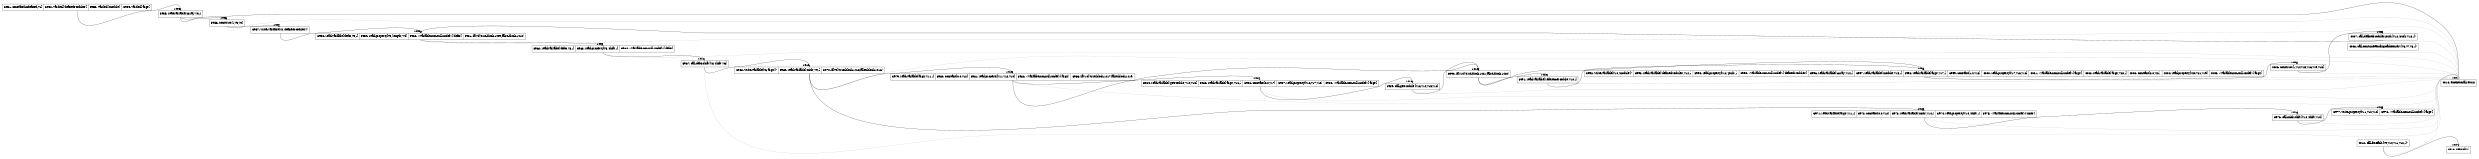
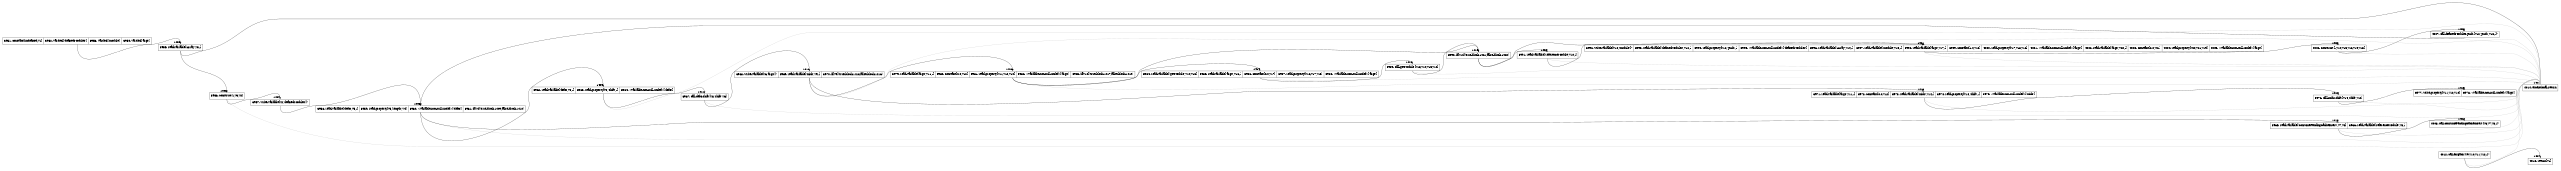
node "3965: read-variable['consumePendingCacheInsert',v7,v6]": added
